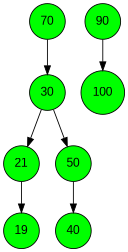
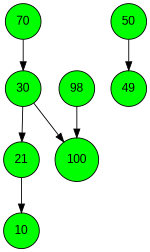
node "90": label "90" -> "98"
edge "30" -> "50": now "30" -> "100"
node "19": label "19" -> "10"
node "40": label "40" -> "49"
